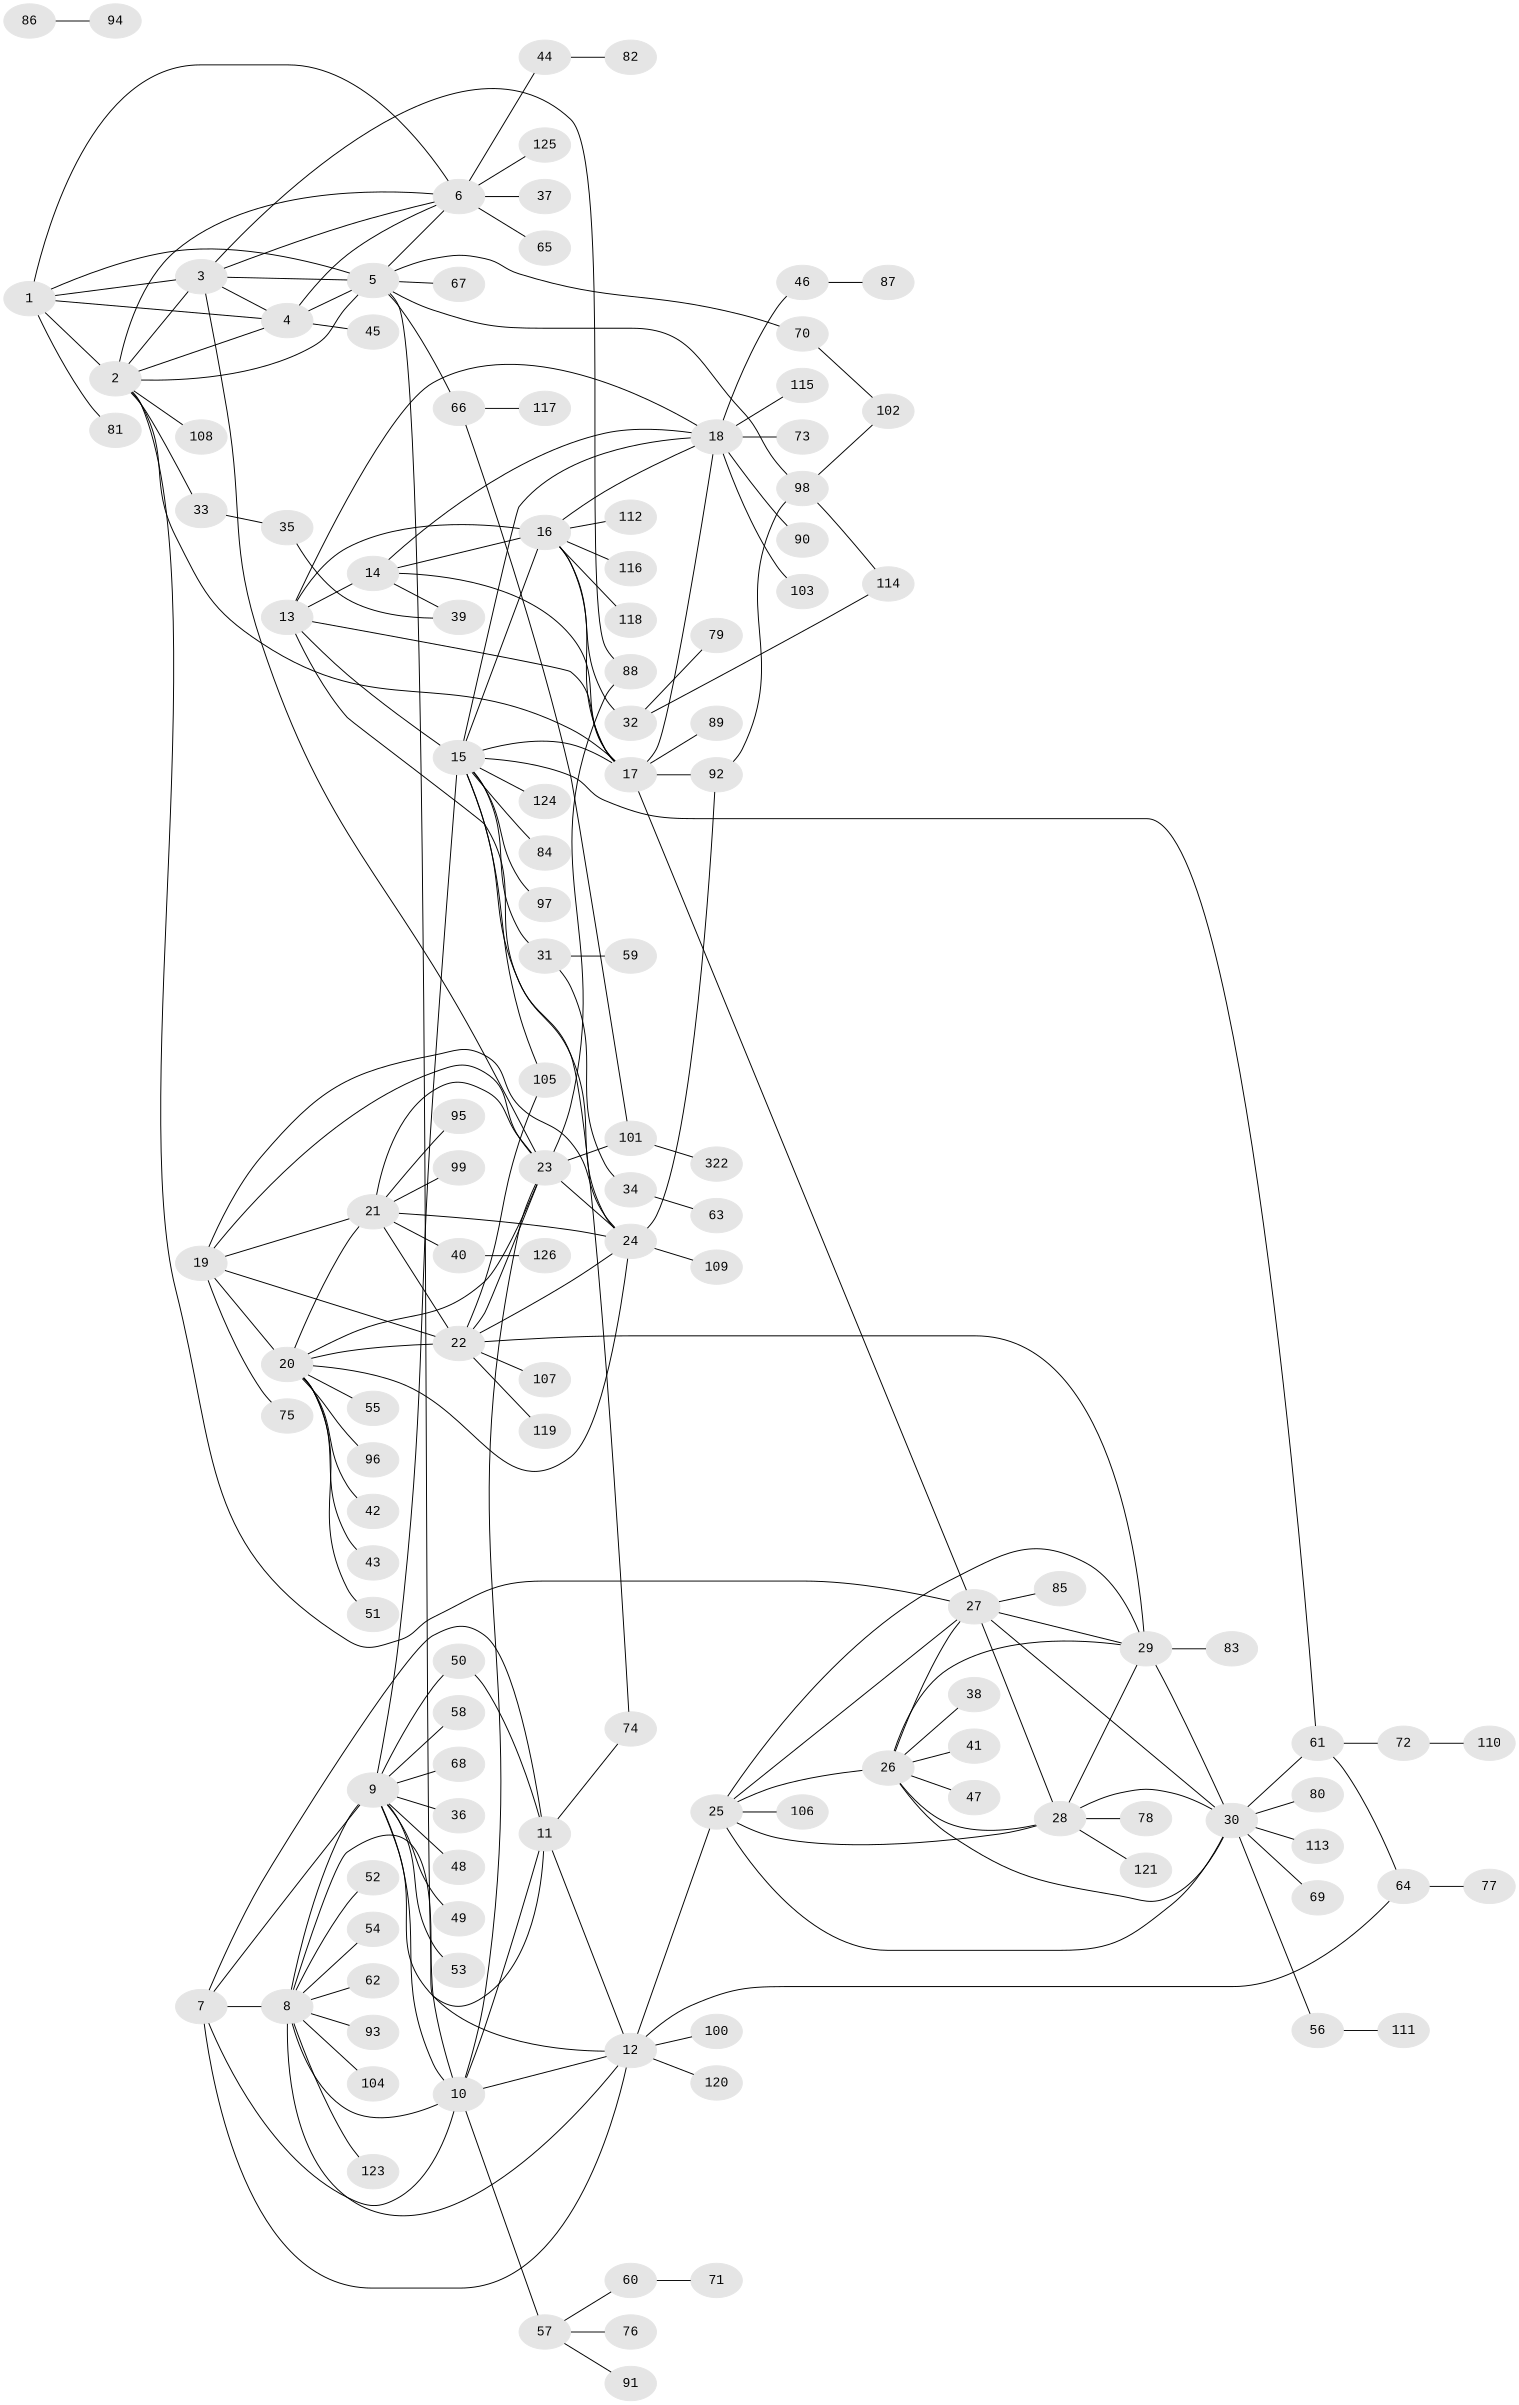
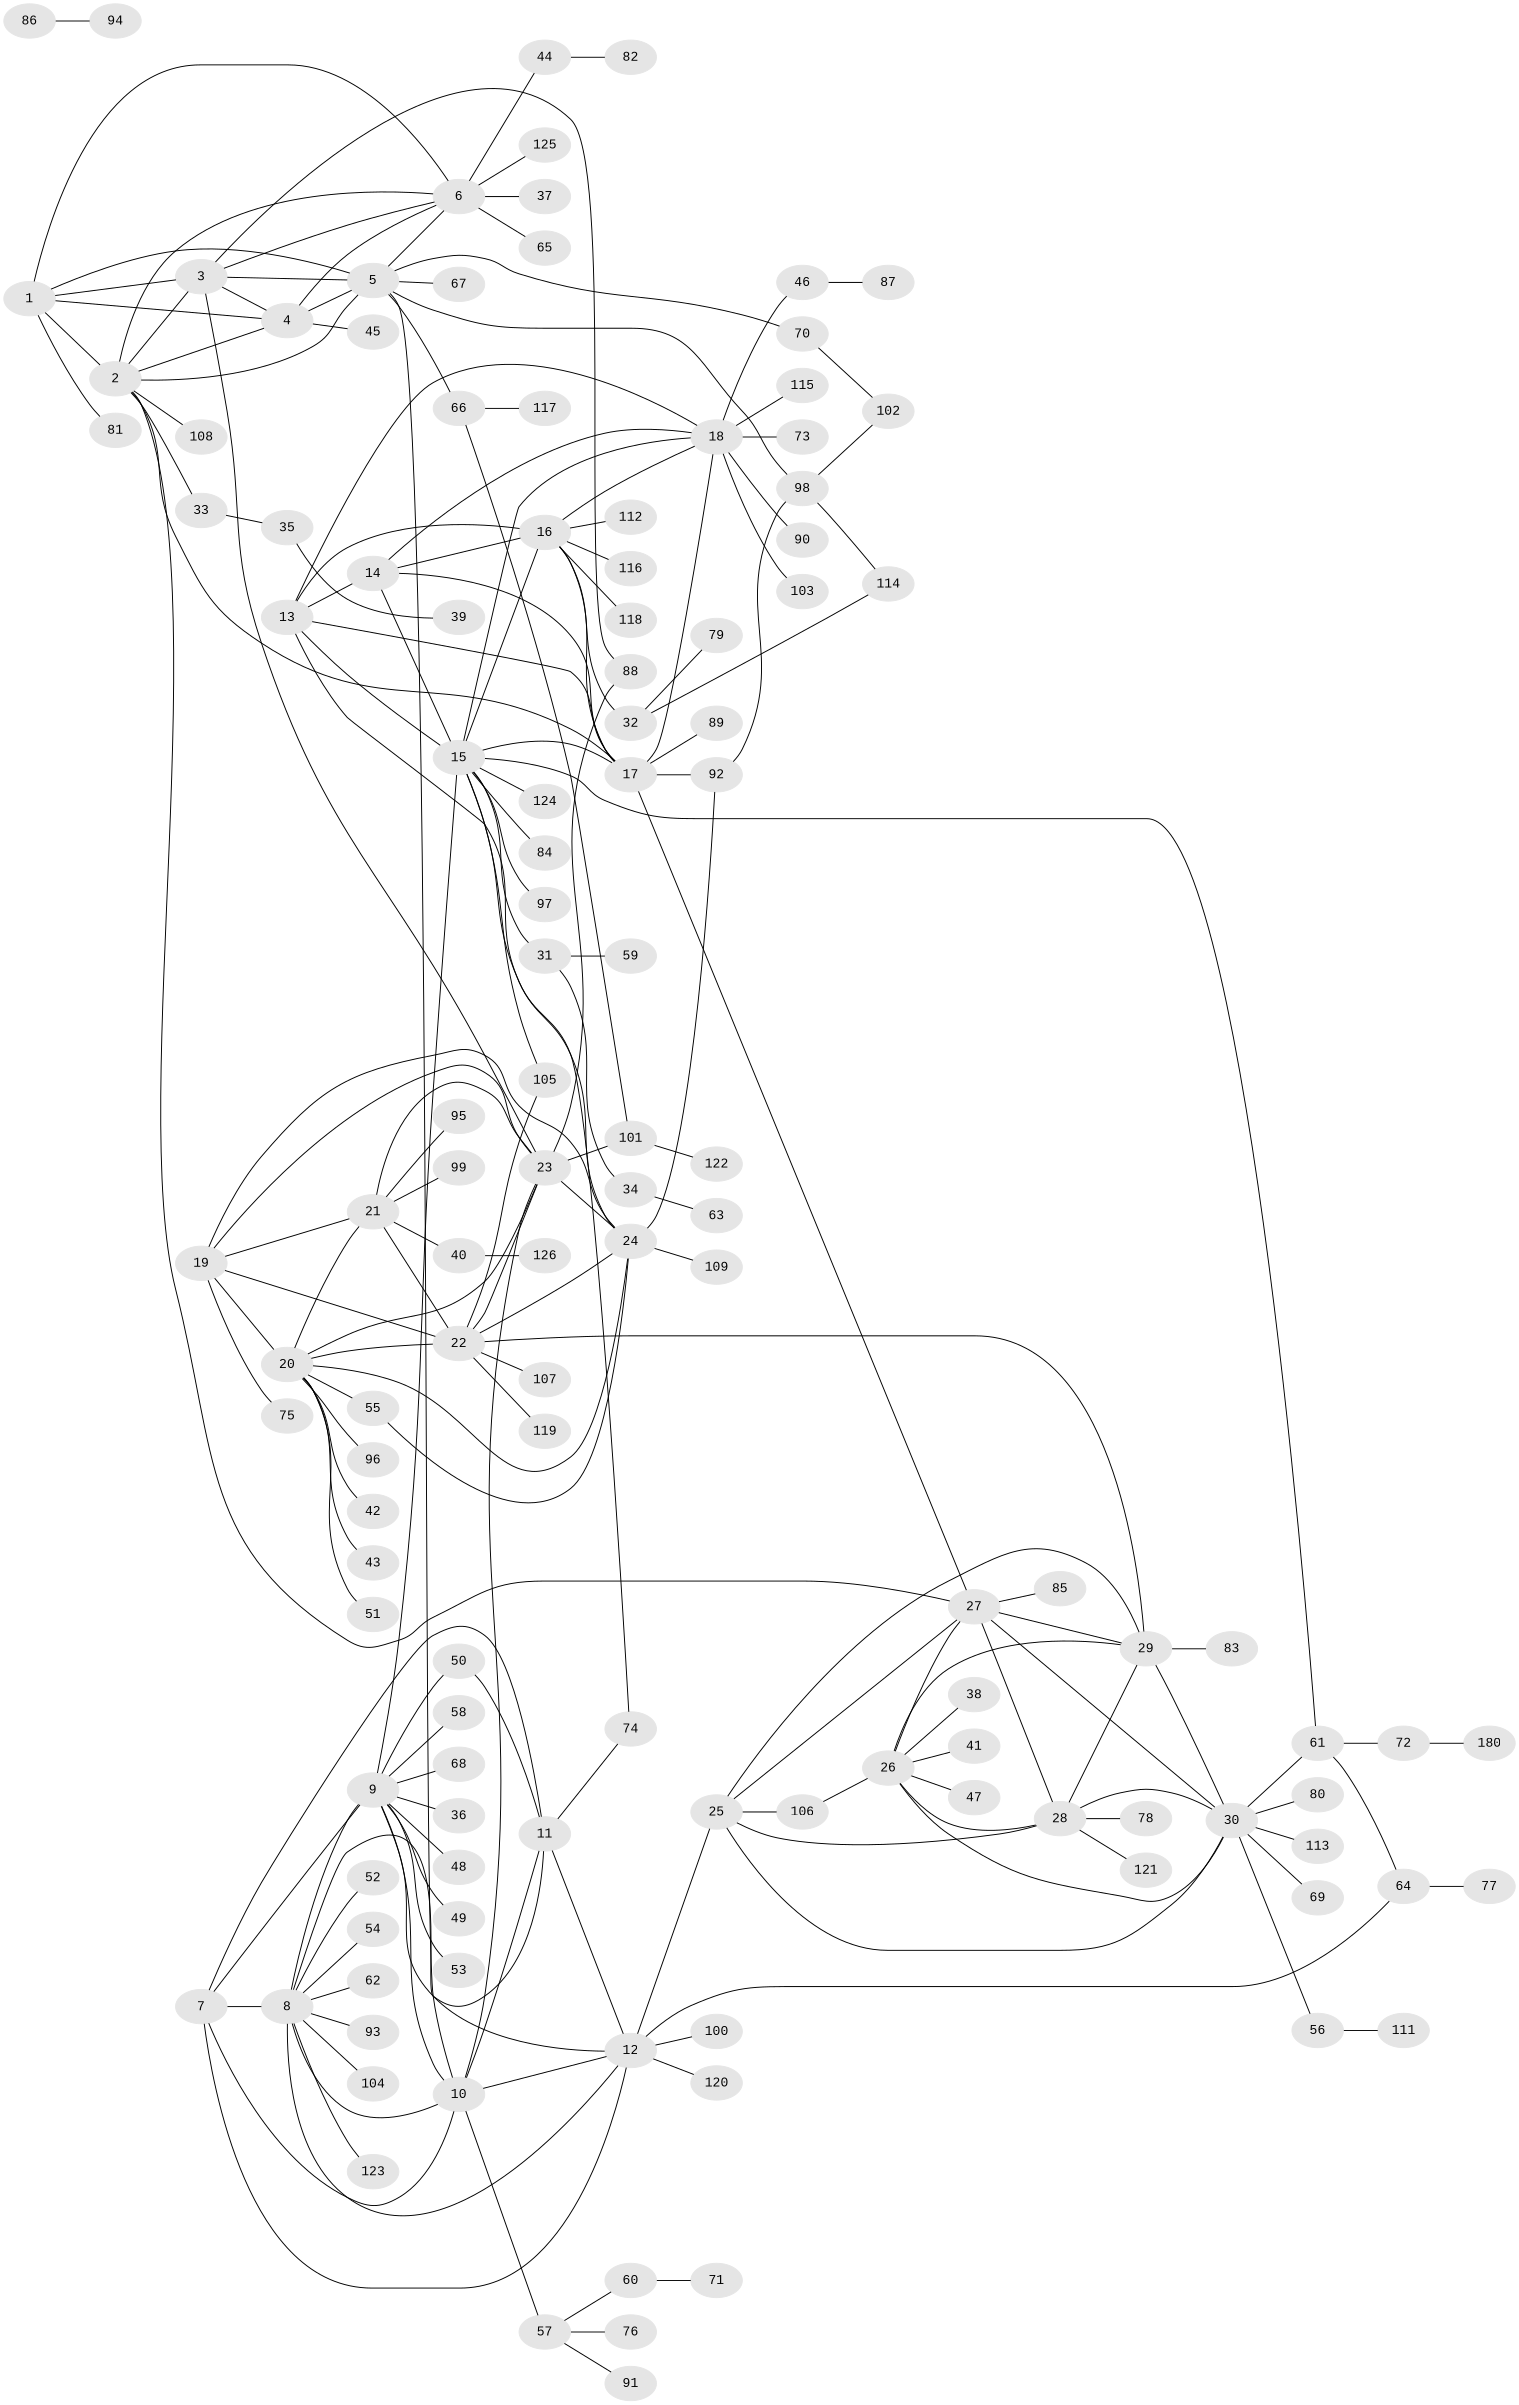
edge "14" -- "39": now "14" -- "15"
node "322": label "322" -> "122"
edge "21" -- "24": now "55" -- "24"
node "110": label "110" -> "180"
edge "26" -- "25": now "26" -- "106"
